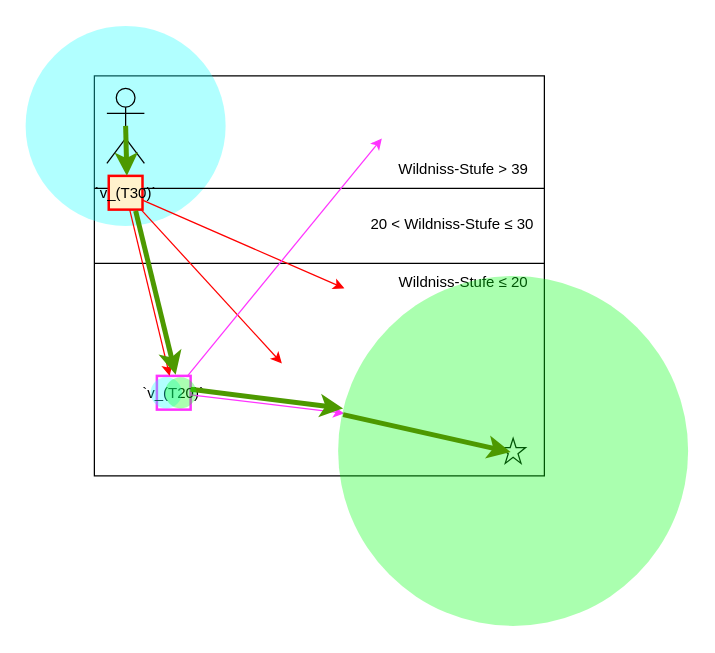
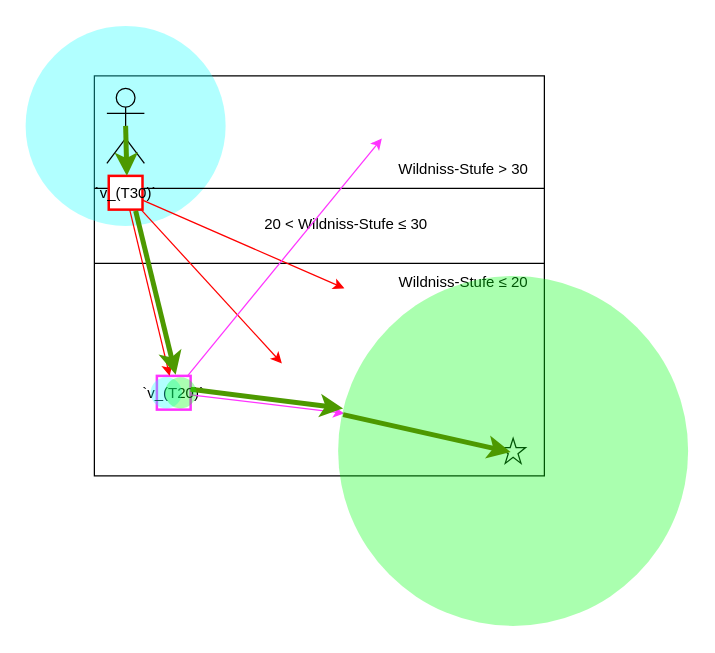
node "Wildniss-Stufe > 39": label "Wildniss-Stufe > 39" -> "Wildniss-Stufe > 30"
node "`v_(T30)`": fillcolor #fff2cc -> #ffffff
node "20 < Wildniss-Stufe ≤ 30": moved (452, 224) -> (346, 224)
